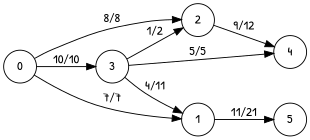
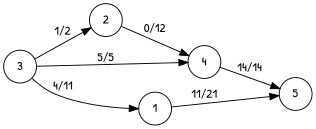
edge "2" -> "4": label "9/12" -> "0/12"
node "0": removed
edge "4" -> "5": added, label "14/14"
